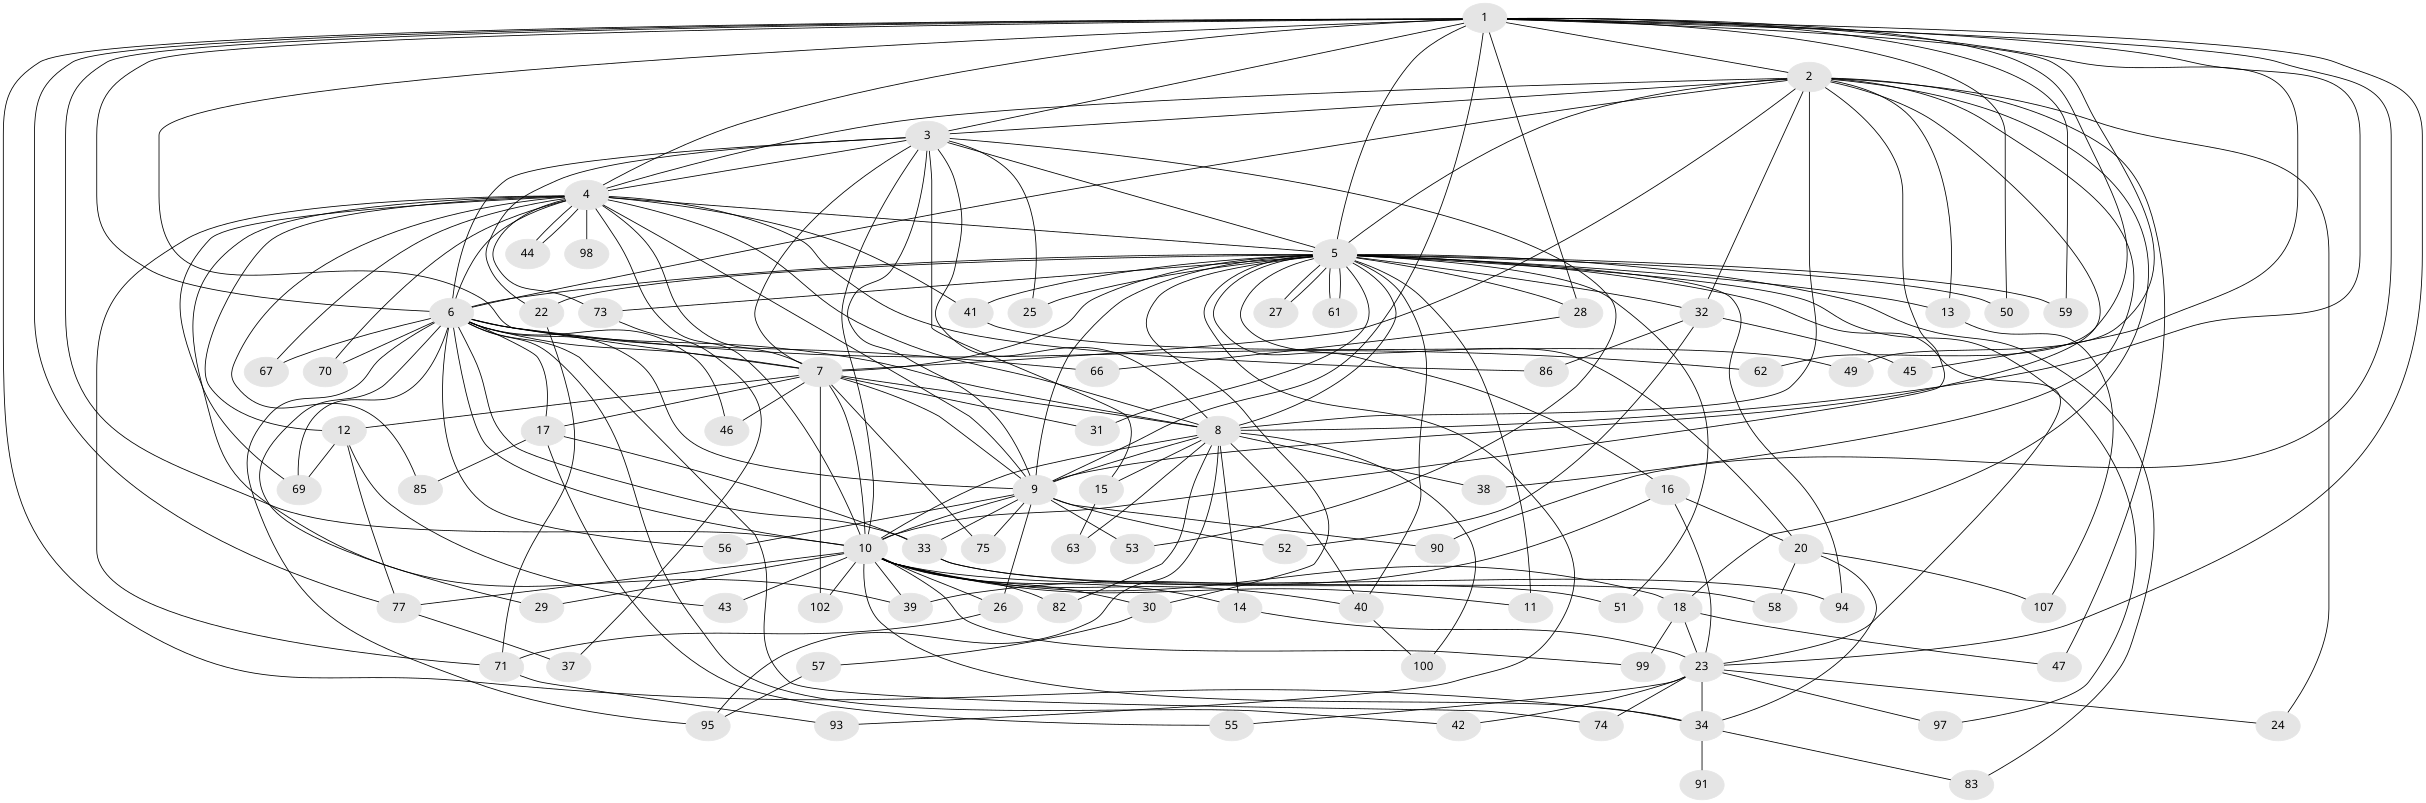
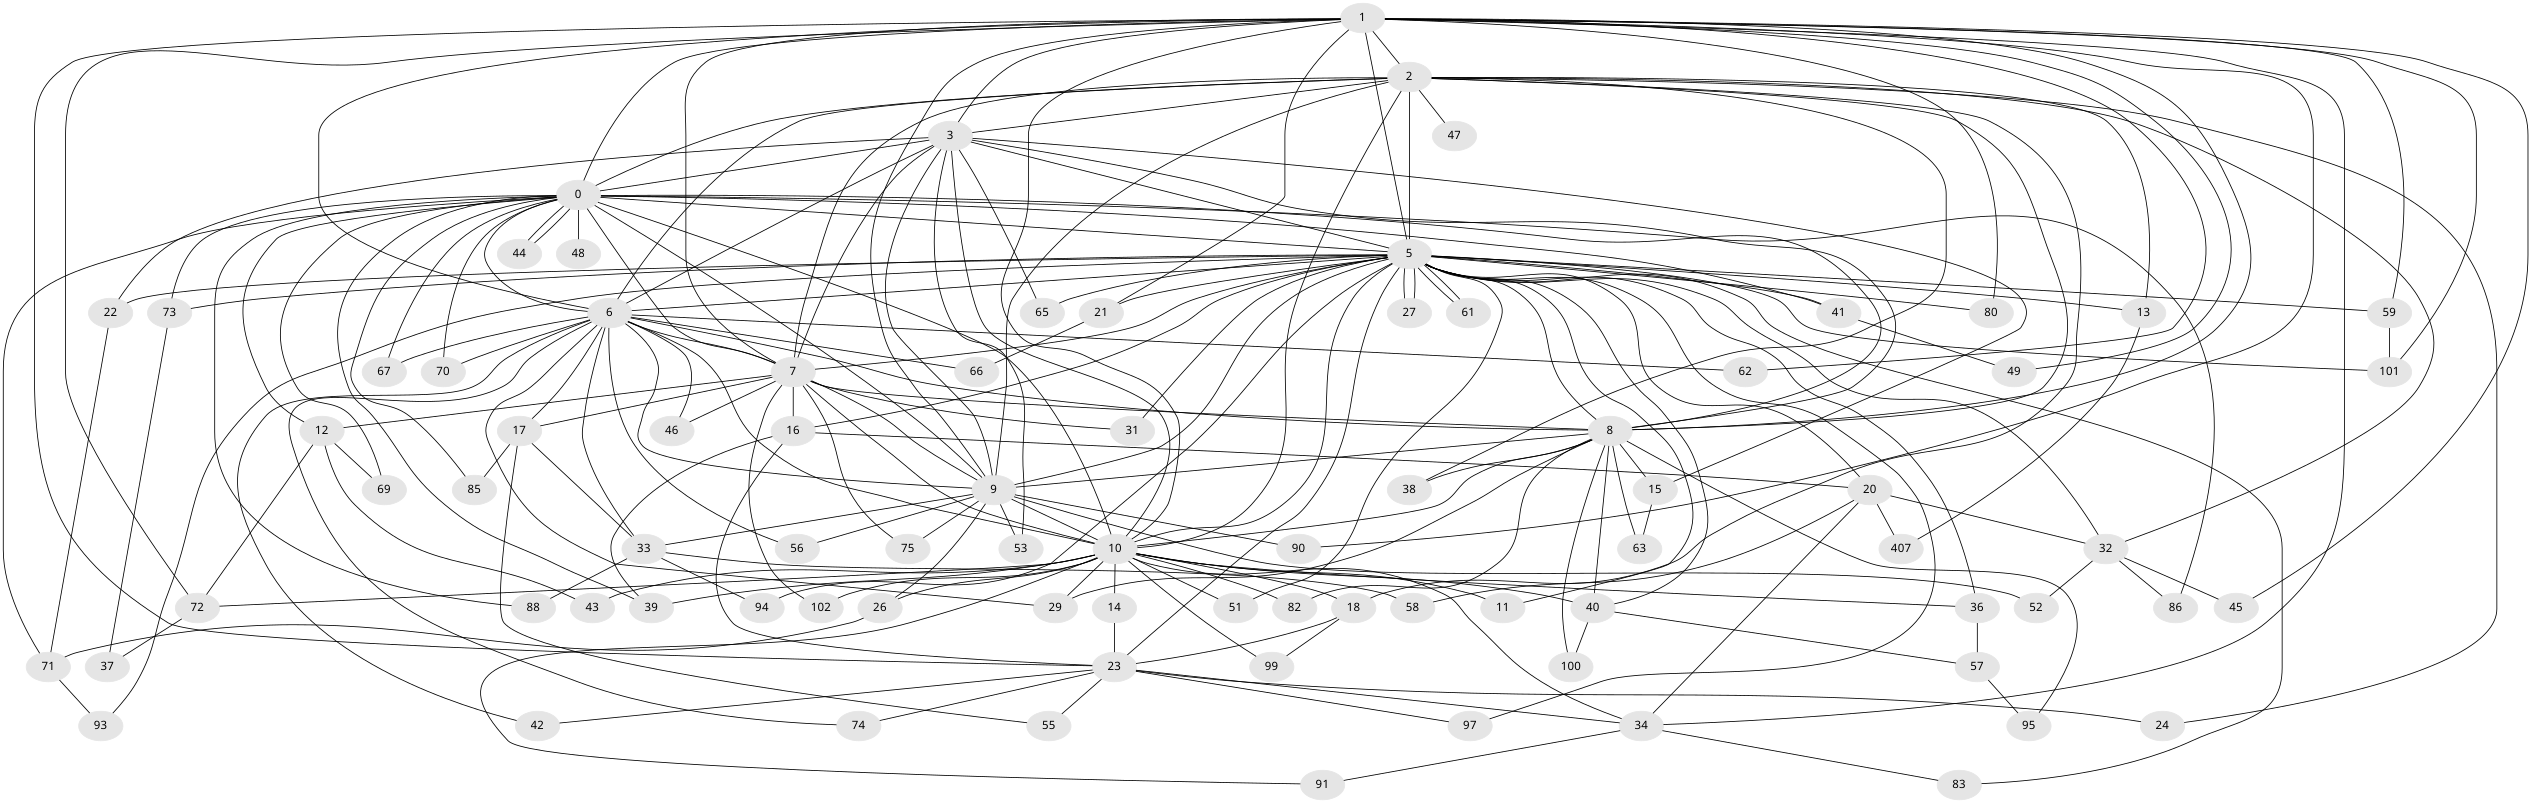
node "4": label "4" -> "0"
node "98": label "98" -> "48"
node "25": label "25" -> "65"
node "28": label "28" -> "21"
node "50": label "50" -> "80"
node "101": added
edge "6" -- "69": removed
edge "7" -- "16": added
edge "5" -- "10": added
edge "8" -- "14": now "8" -- "29"
edge "20" -- "32": added
edge "6" -- "95": removed
node "77": label "77" -> "72"
node "88": added
node "30": label "30" -> "36"
node "107": label "107" -> "407"
edge "40" -- "57": added
edge "18" -- "47": removed
edge "10" -- "91": added
